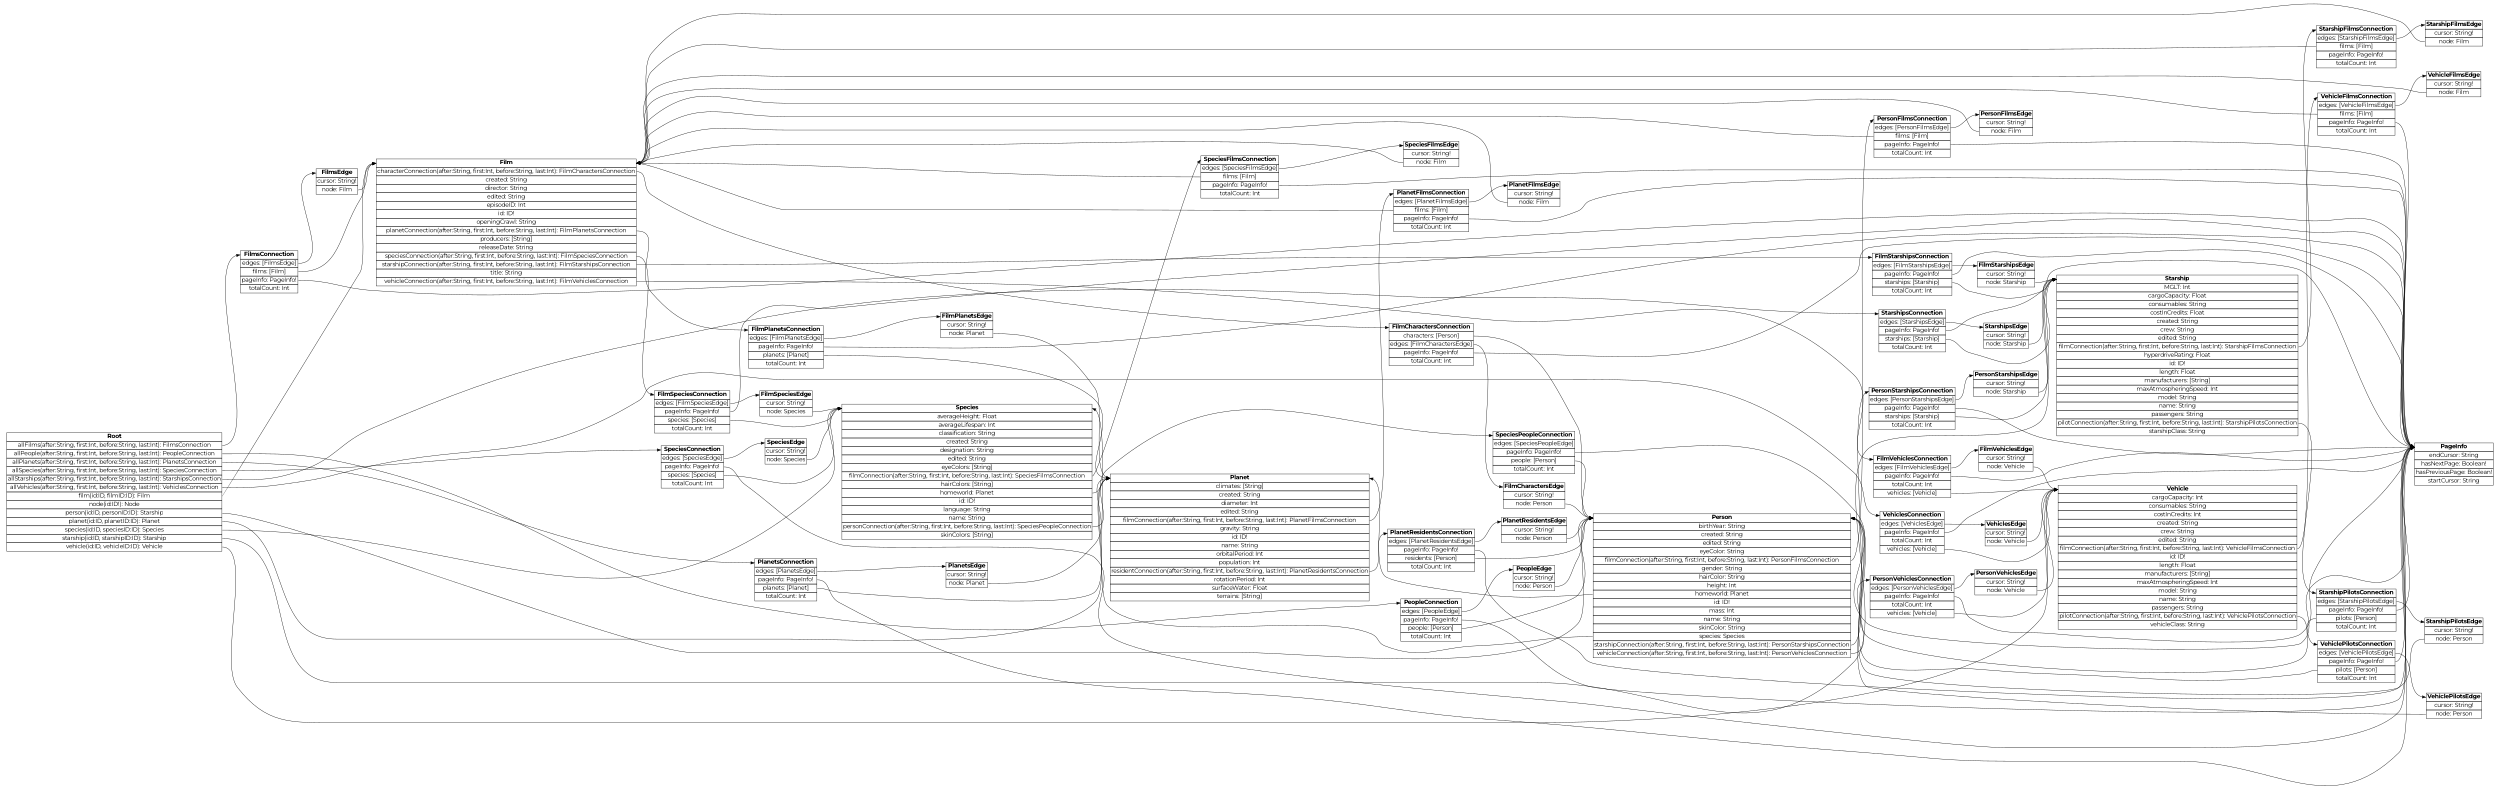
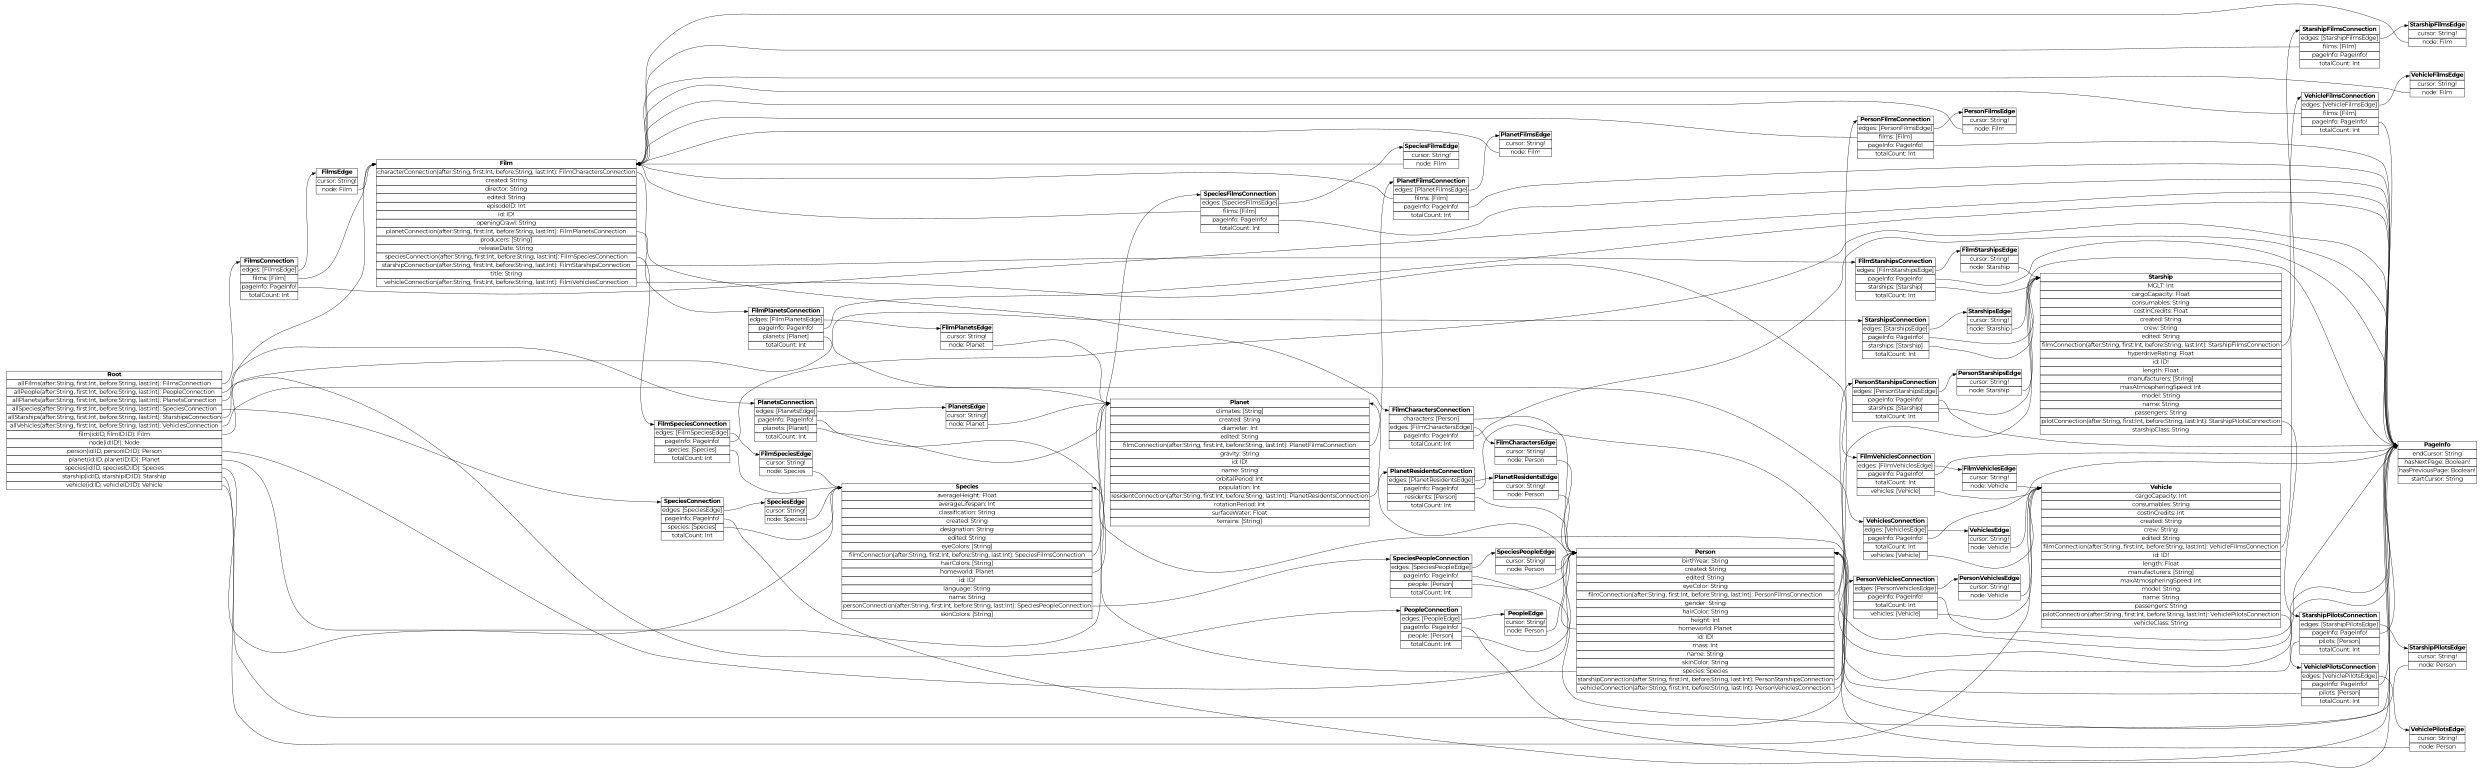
node "Root": text "person(id:ID, personID:ID): Starship" -> "person(id:ID, personID:ID): Person"
node "SpeciesPeopleEdge": added
